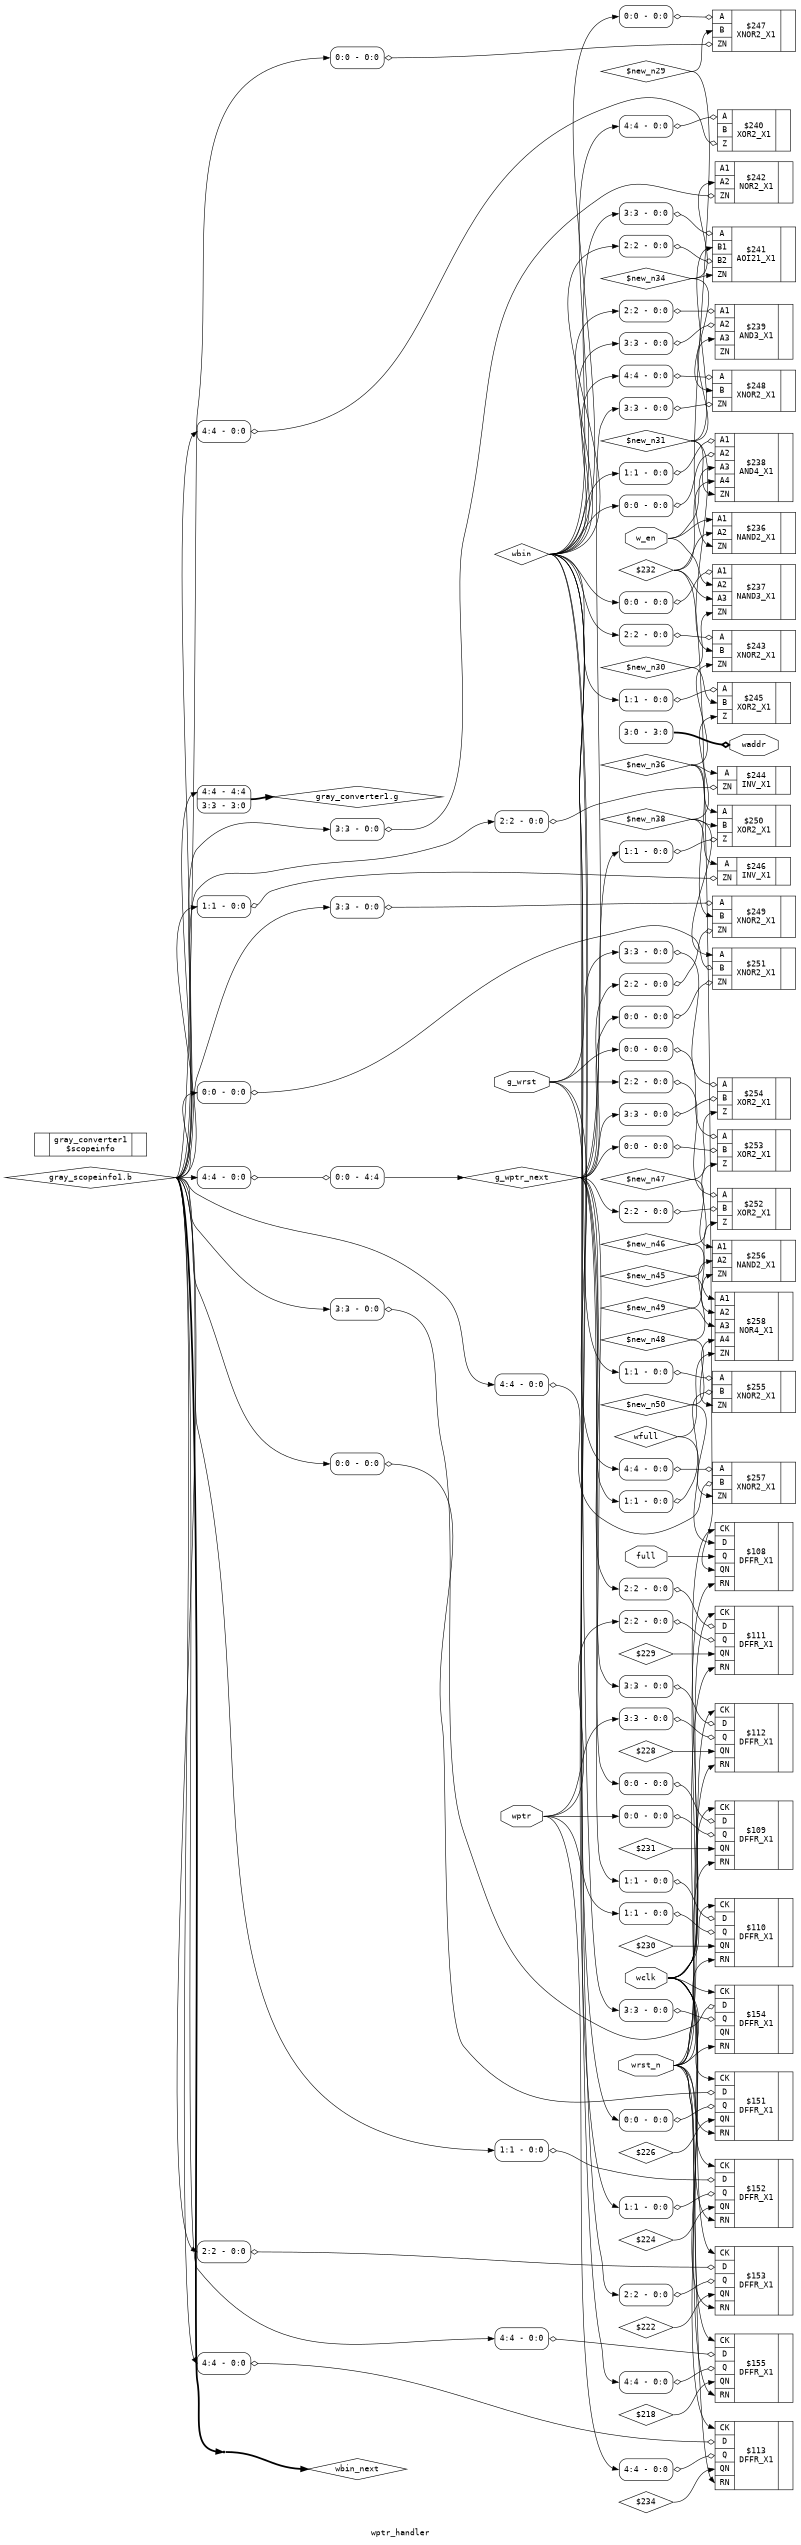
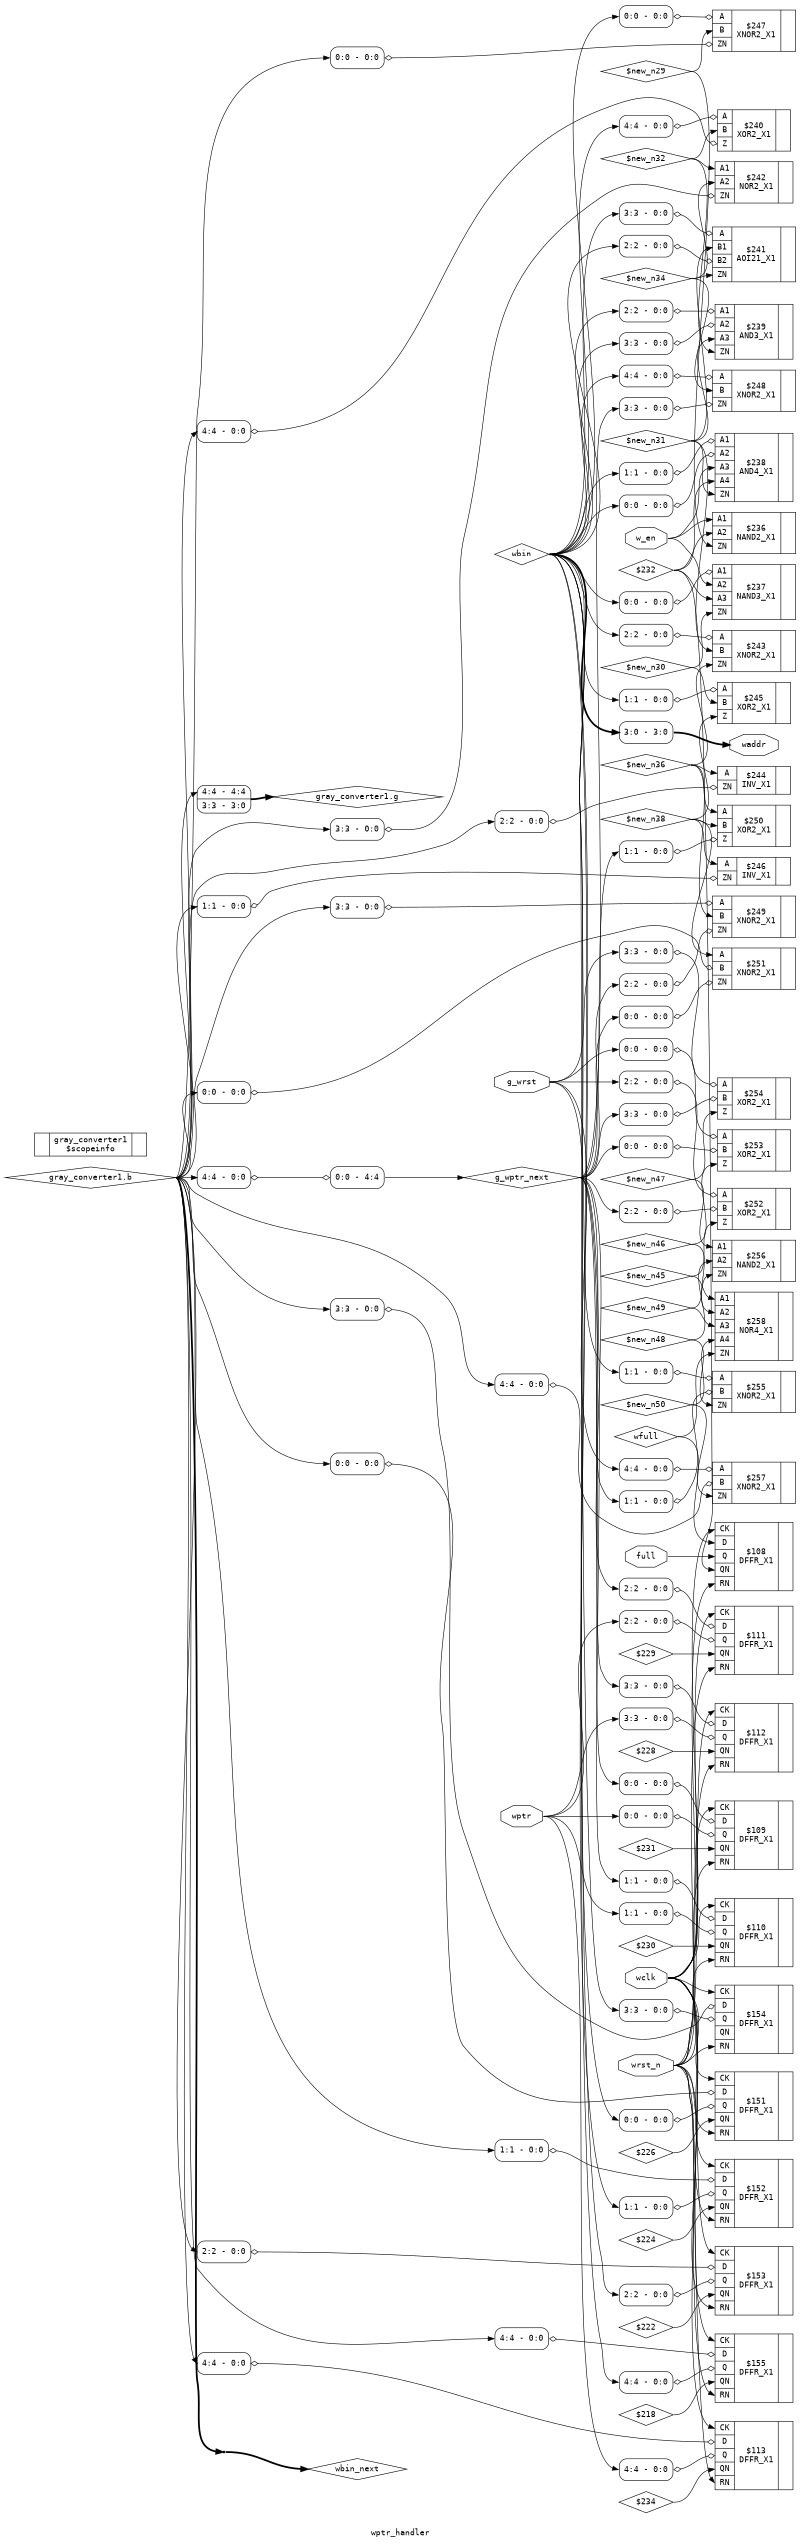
node "$new_n32": added
edge "wbin" -> "3:0 - 3:0": added
edge "3:0 - 3:0" -> "waddr": arrowhead odiamond -> normal
node "gray_scopeinfo1.b": label "gray_scopeinfo1.b" -> "gray_converter1.b"
